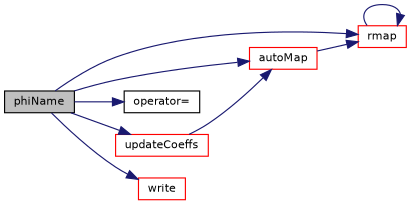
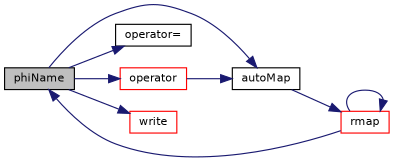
edge "phiName" -> "rmap": reversed
node "autoMap": color red -> black
node "updateCoeffs": label "updateCoeffs" -> "operator"
